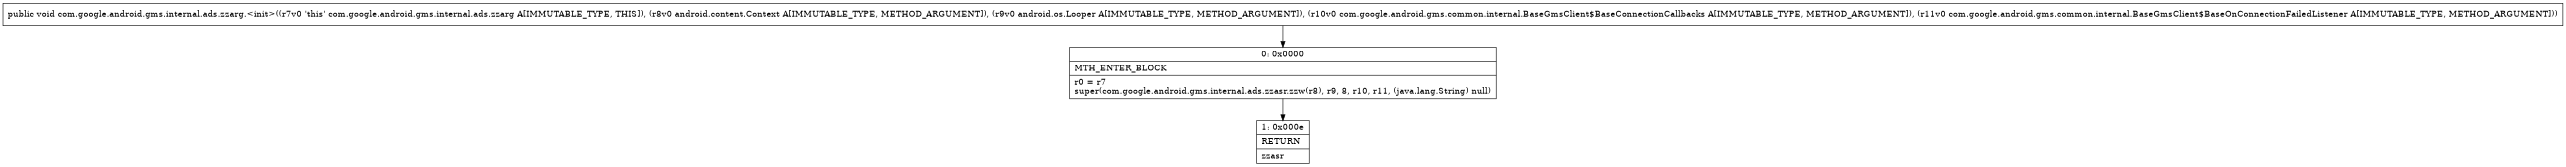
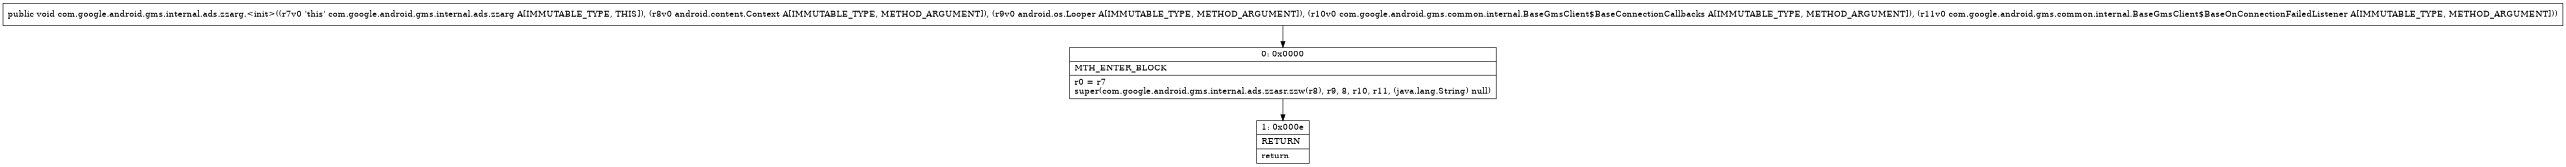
node "1: 0x000e": text "zzasr" -> "return"
